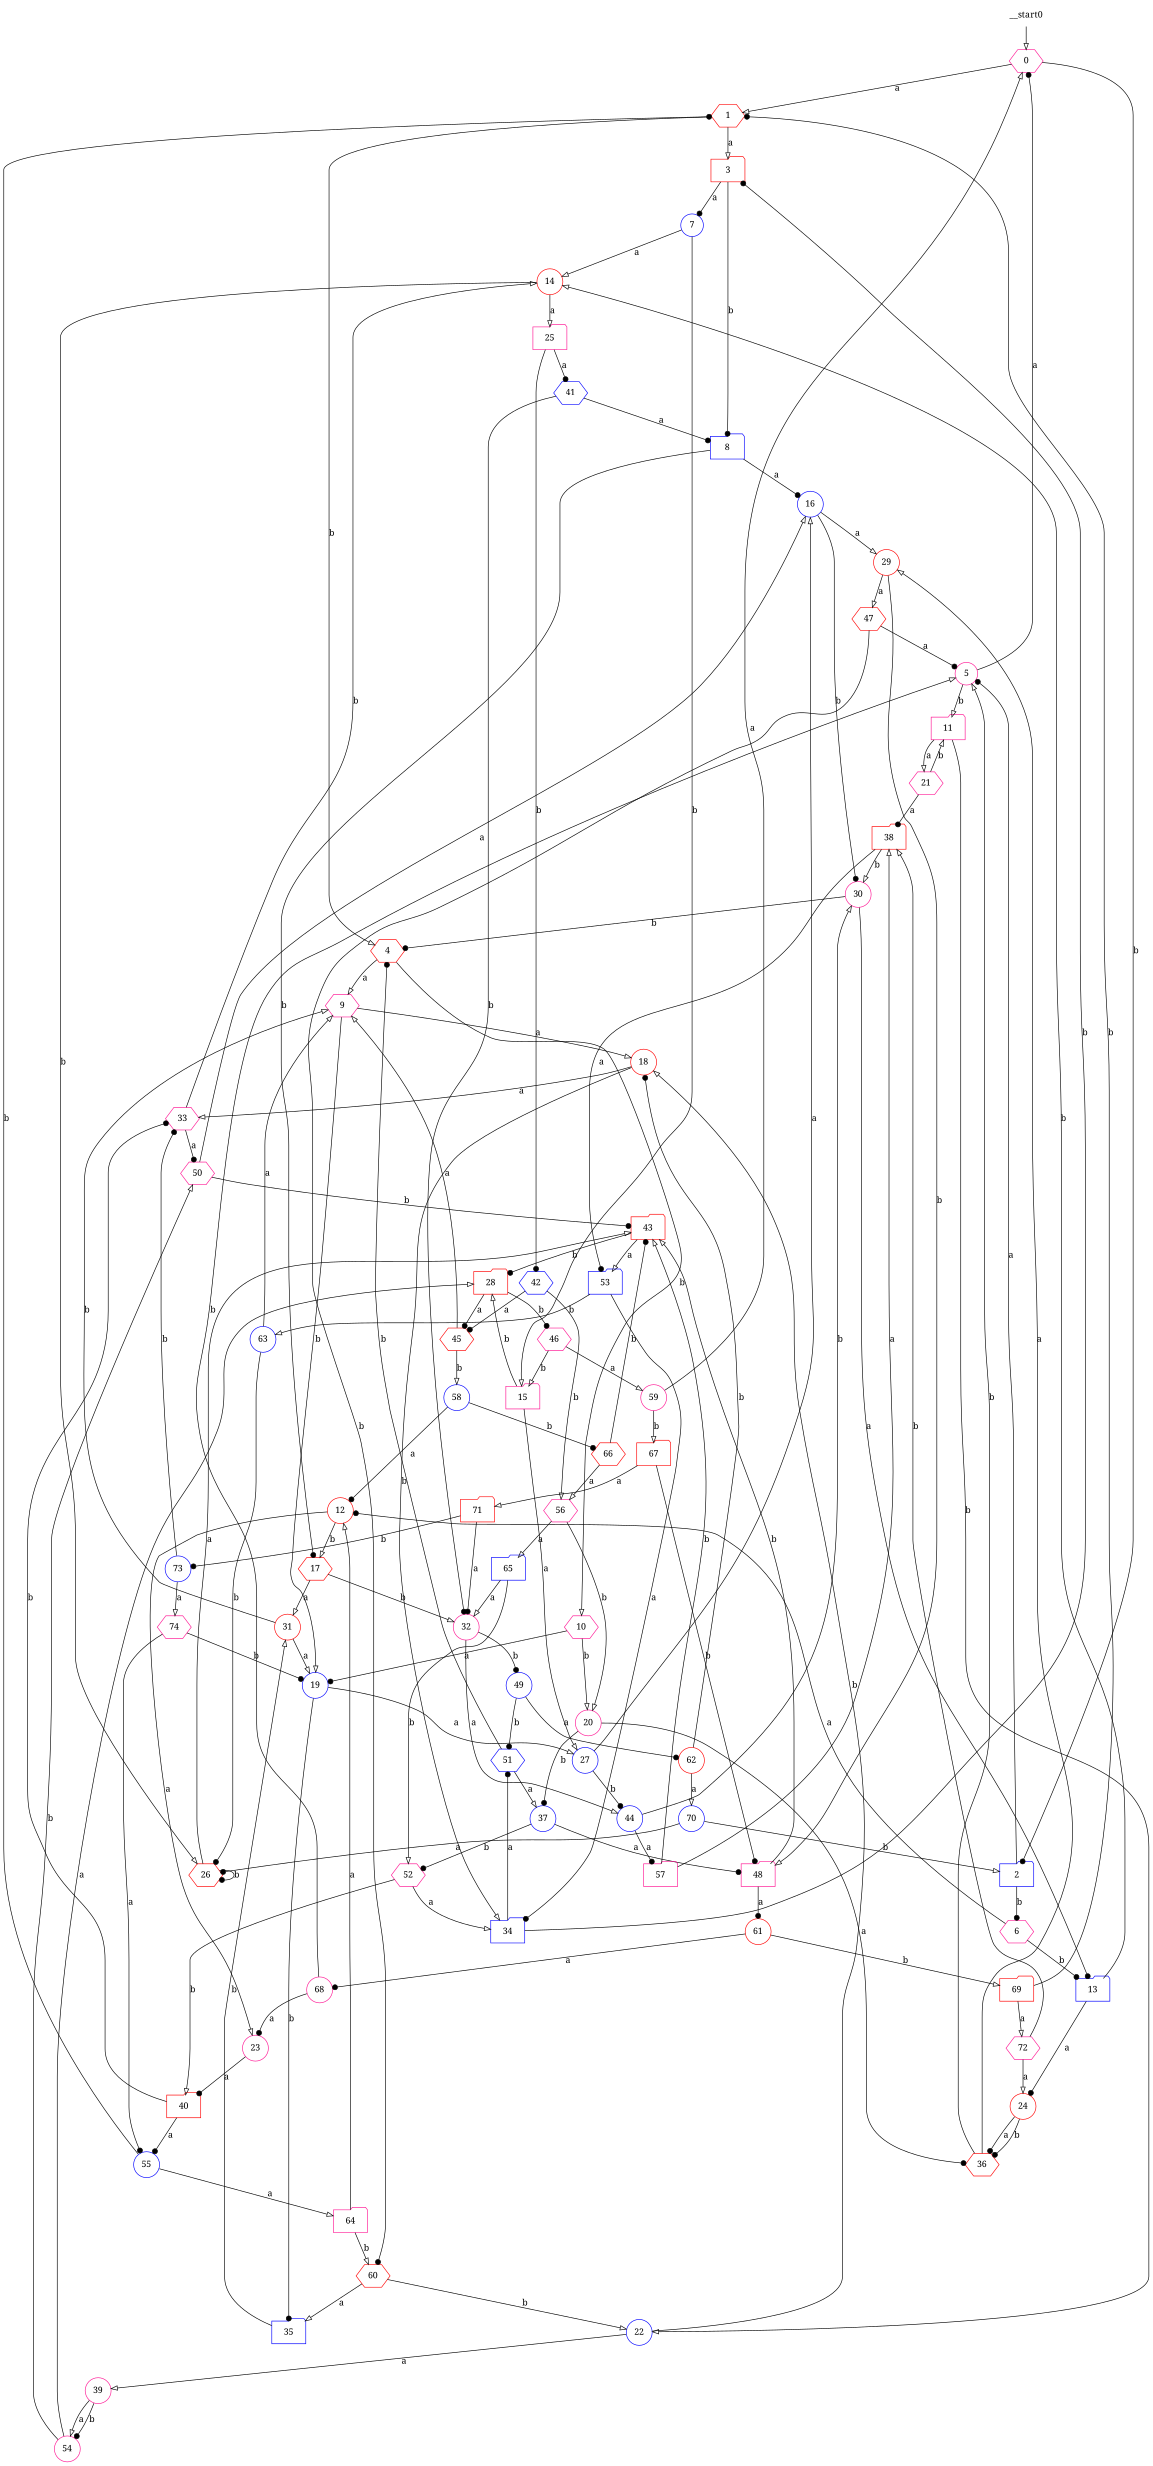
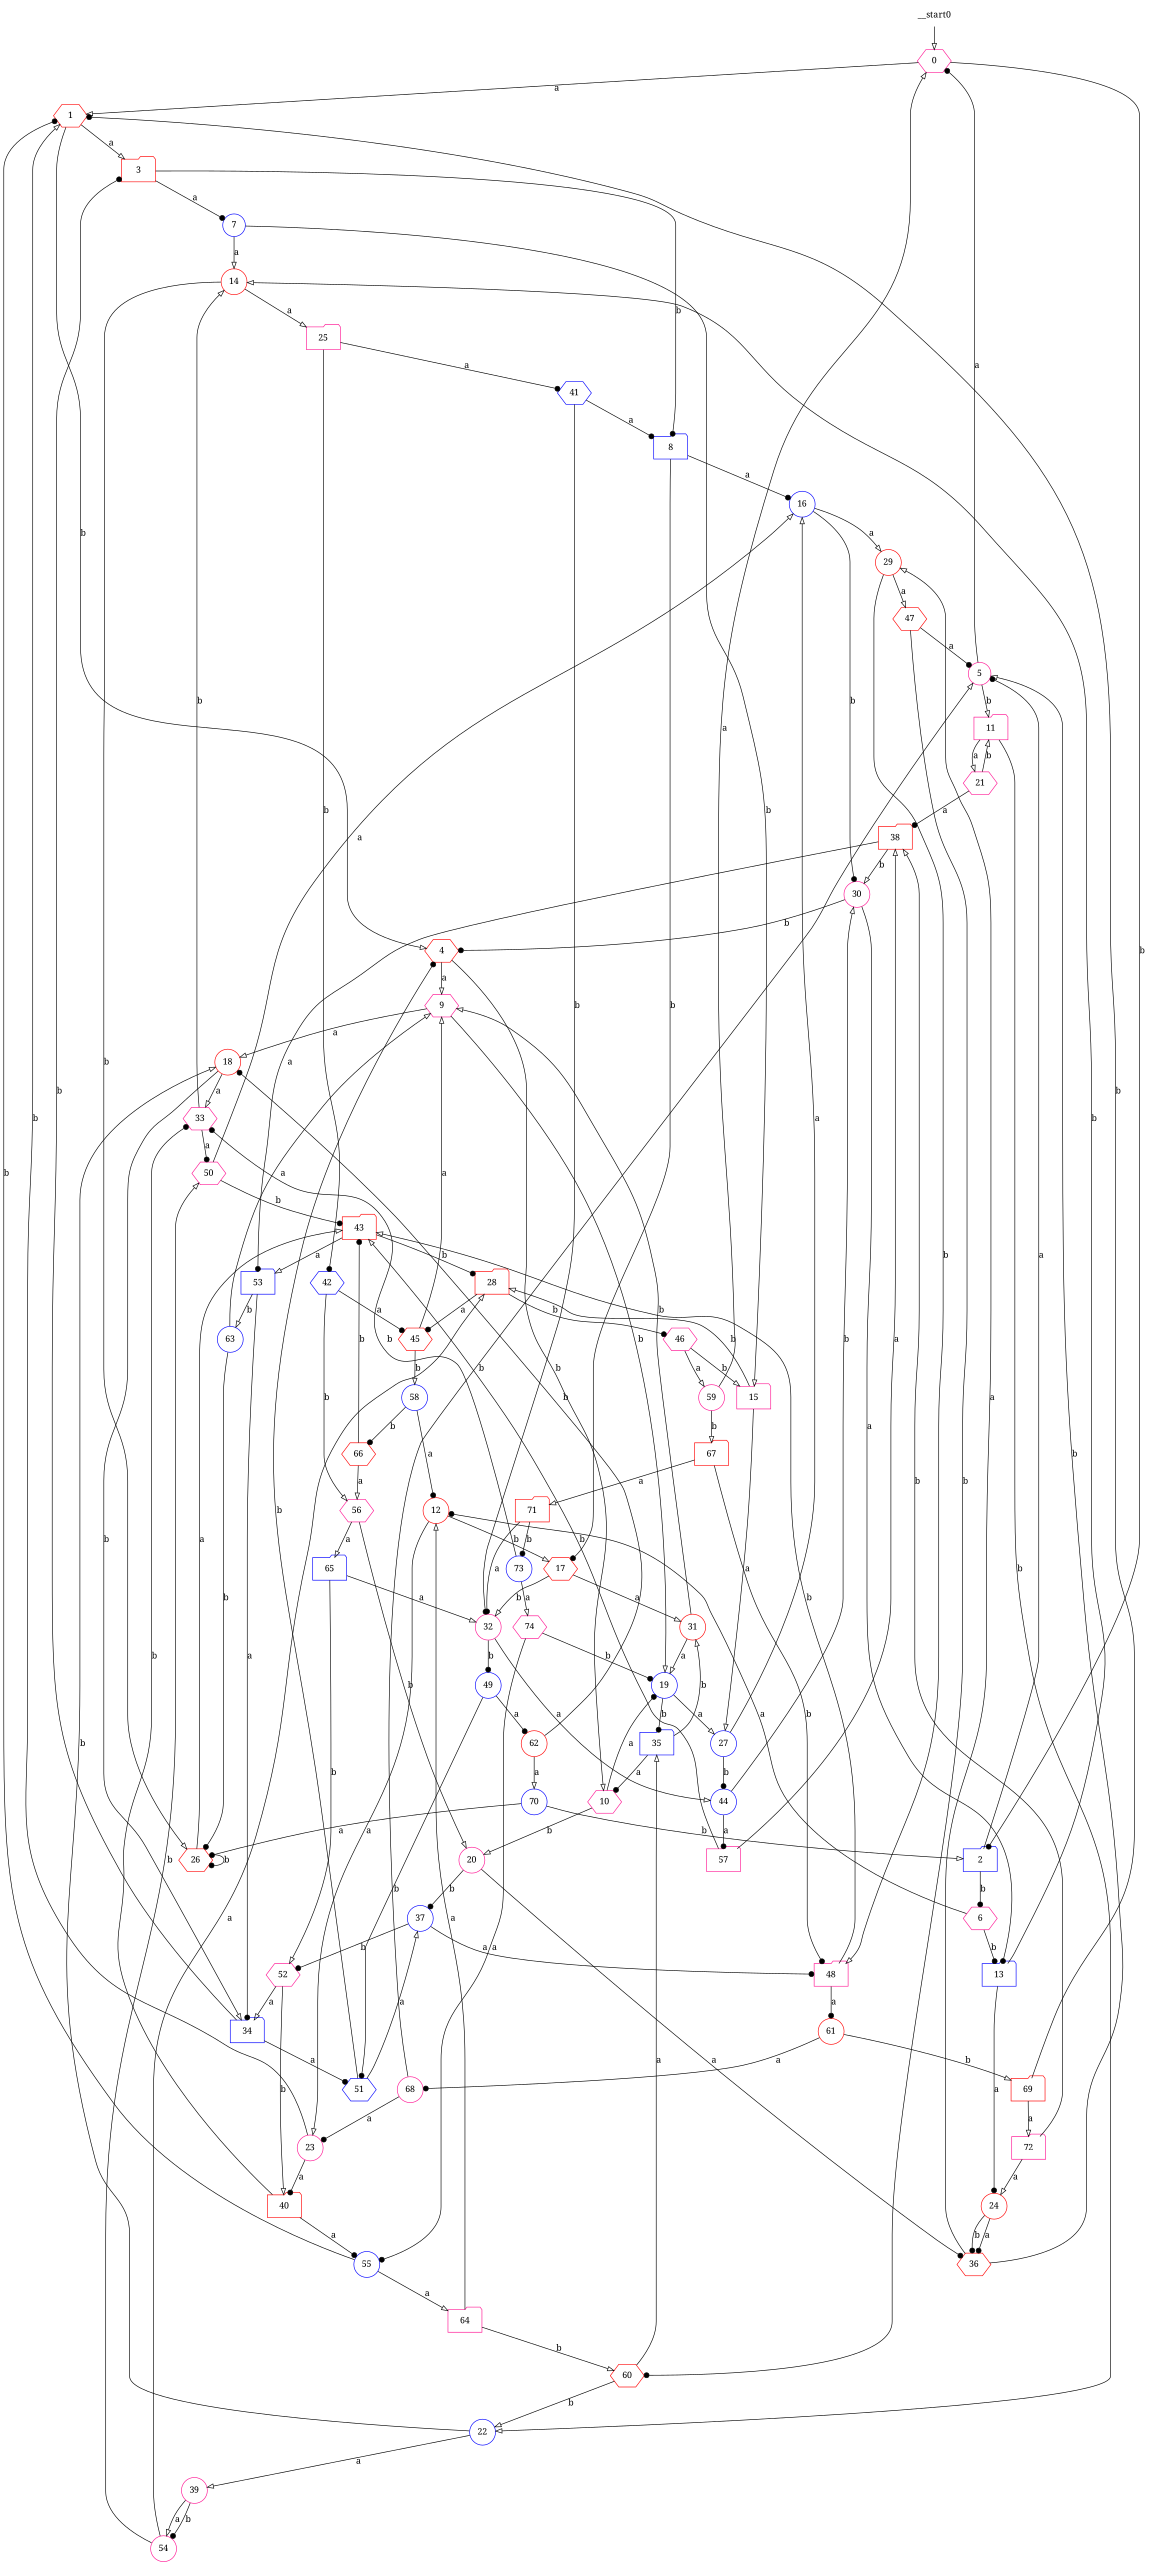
edge "23" -> "1": added, label "b"
edge "35" -> "10": added, label "a"
node "72": shape hexagon -> folder
